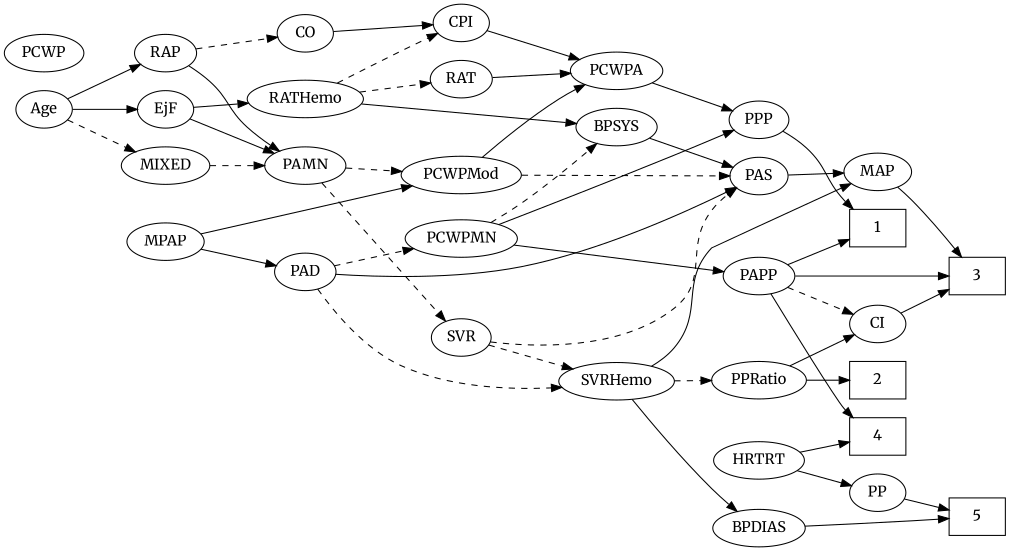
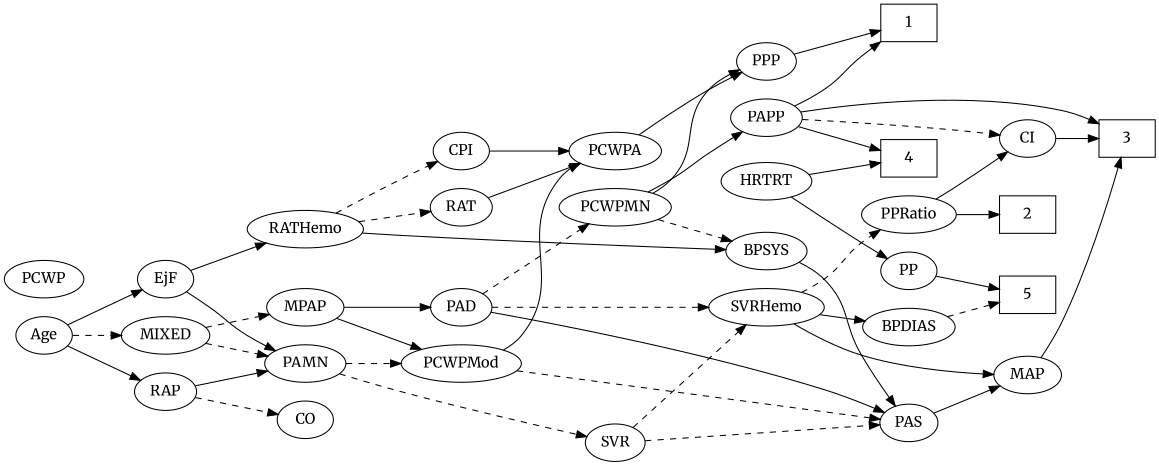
edge "CO" -> "CPI": removed
edge "MIXED" -> "MPAP": added
edge "BPDIAS" -> "5": style solid -> dashed
